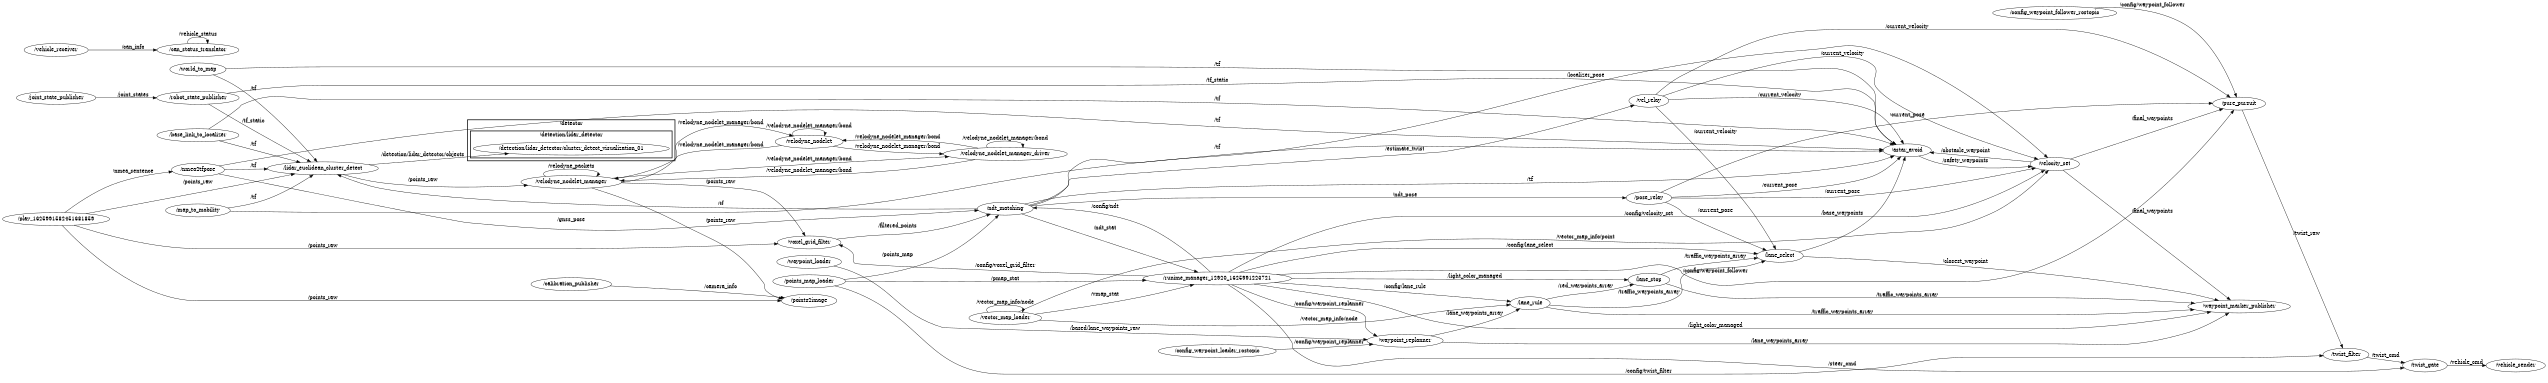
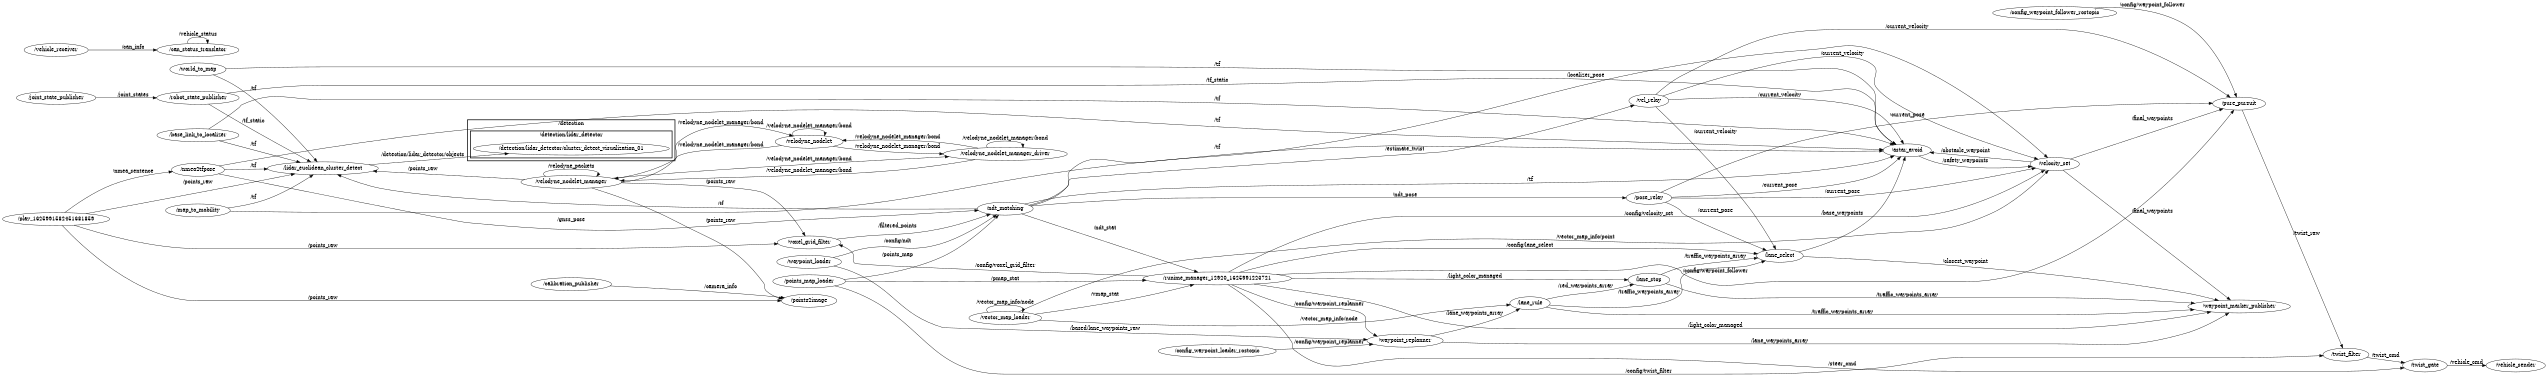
cluster "/detector": label "/detector" -> "/detection"
edge "/lidar_euclidean_cluster_detect" -> "/velodyne_nodelet_manager": reversed
edge "/runime_manager_12920_1625991223721" -> "/ndt_matching": now "/waypoint_loader" -> "/ndt_matching"
edge "/runime_manager_12920_1625991223721" -> "/lane_rule": removed, label "/config/lane_rule"
